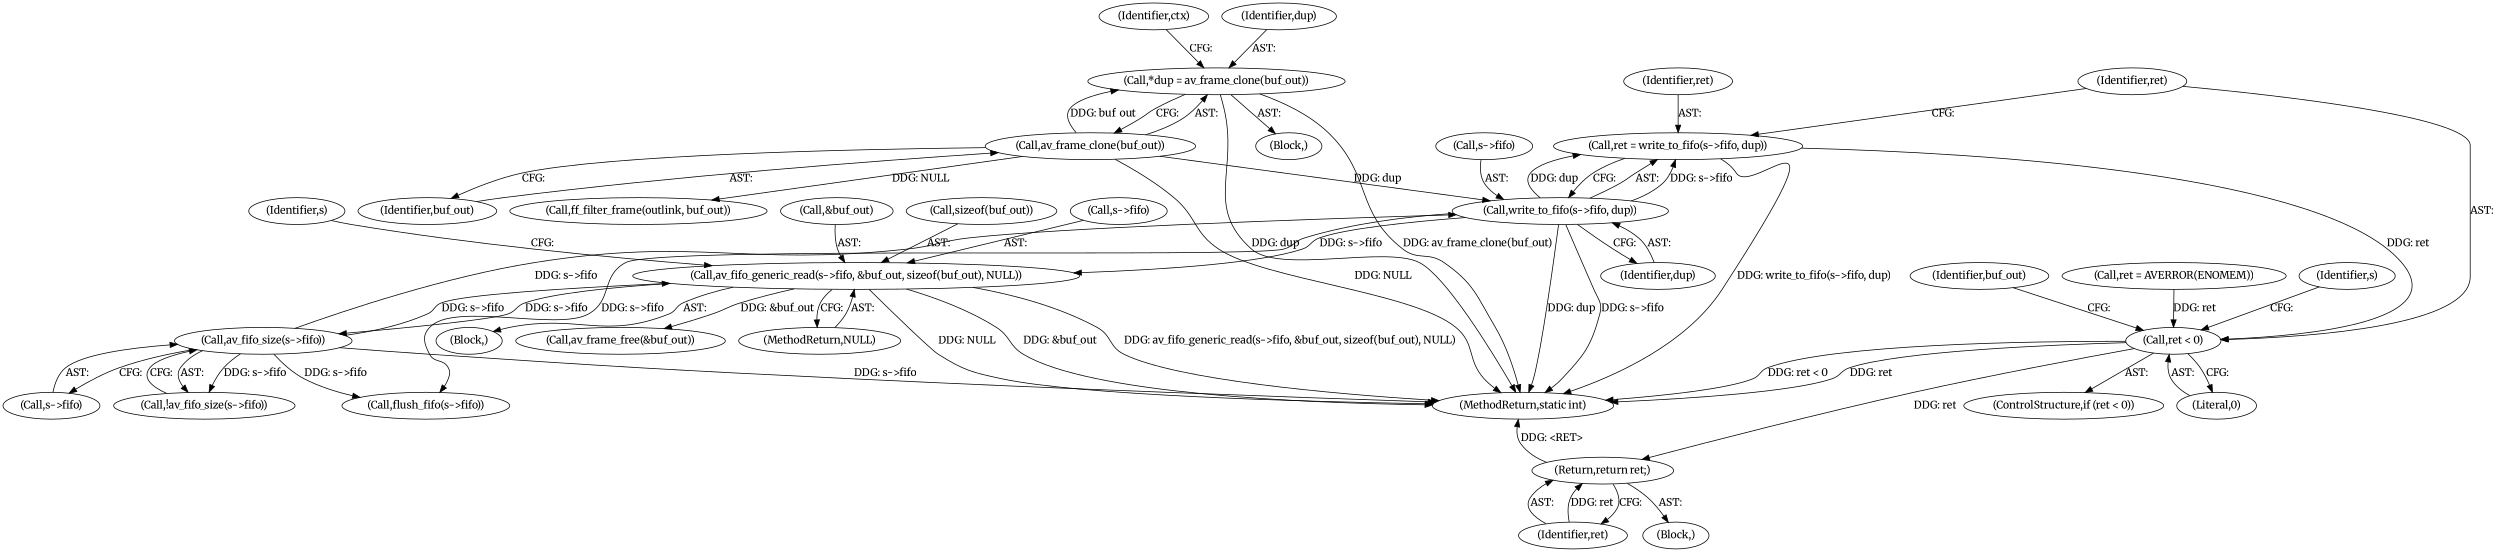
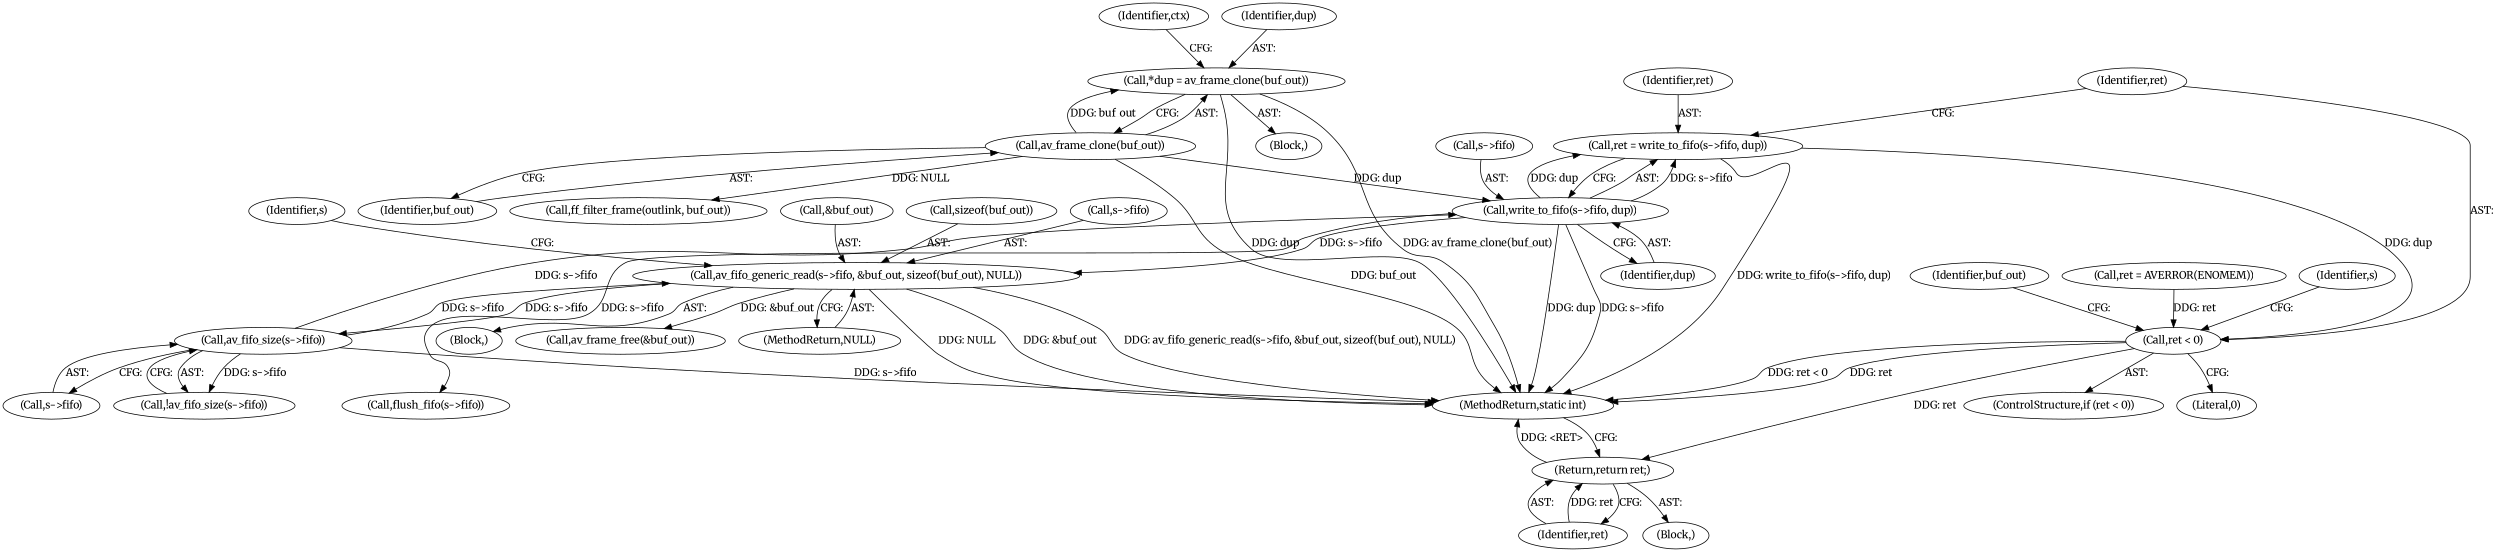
edge "(Call,ret = write_to_fifo(s->fifo, dup))" -> "(Call,ret < 0)": label "DDG: ret" -> "DDG: dup"
edge "(Call,av_frame_clone(buf_out))" -> "(MethodReturn,static int)": label "DDG: NULL" -> "DDG: buf_out"
edge "(Call,av_fifo_size(s->fifo))" -> "(Call,flush_fifo(s->fifo))": removed, label "DDG: s->fifo"
edge "(Literal,0)" -> "(Call,ret < 0)": removed, label "AST:"
edge "(MethodReturn,static int)" -> "(Return,return ret;)": added, label "CFG:"
